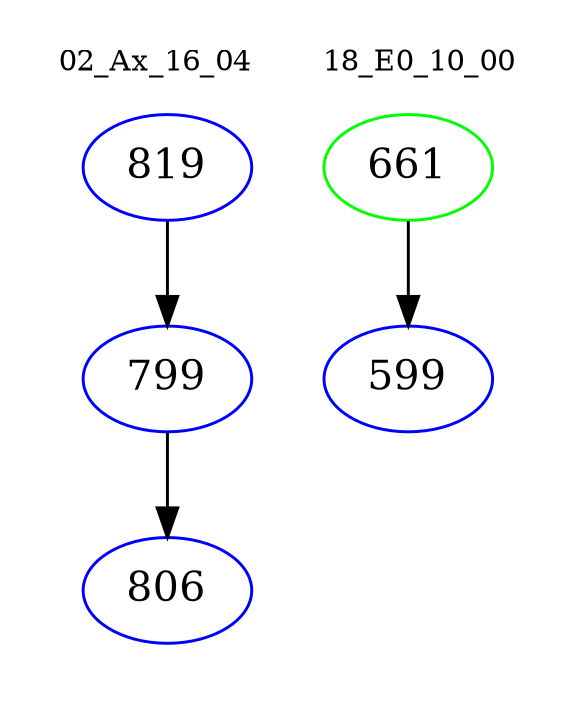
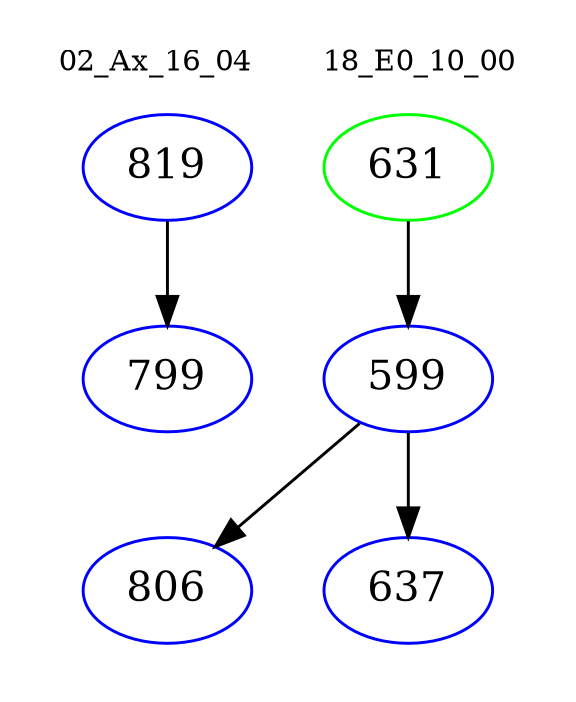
node "661": label "661" -> "631"
edge "799" -> "806": now "599" -> "806"
node "637": added
